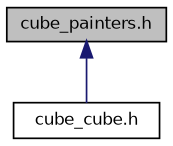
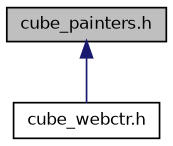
node "cube_cube.h": label "cube_cube.h" -> "cube_webctr.h"
